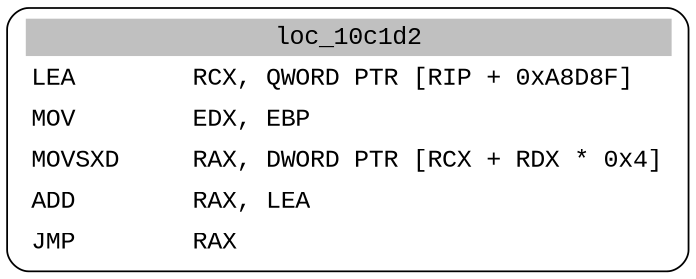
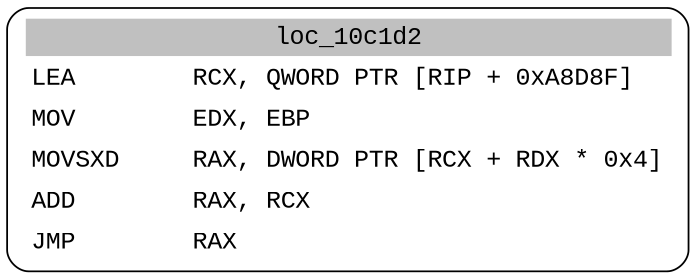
node "loc_10c1d2": text "ADD        RAX, LEA" -> "ADD        RAX, RCX"
